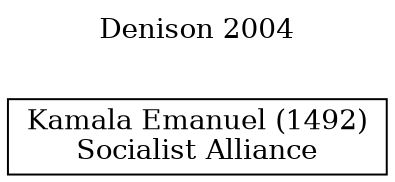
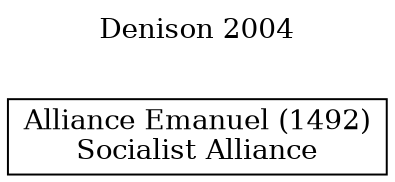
node "Kamala Emanuel (1492) Socialist Alliance": label "Kamala Emanuel (1492) Socialist Alliance" -> "Alliance Emanuel (1492) Socialist Alliance"
